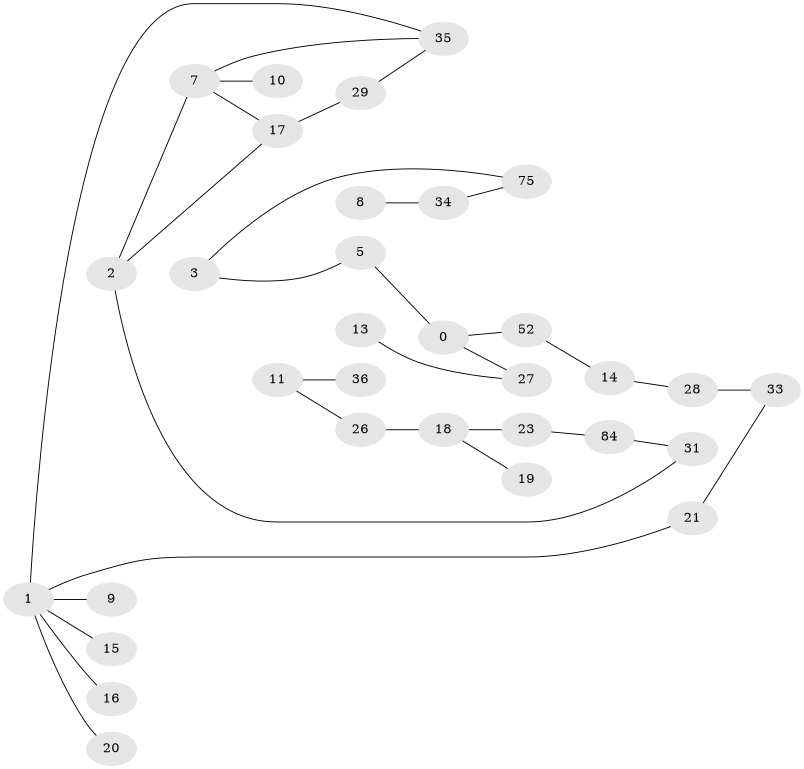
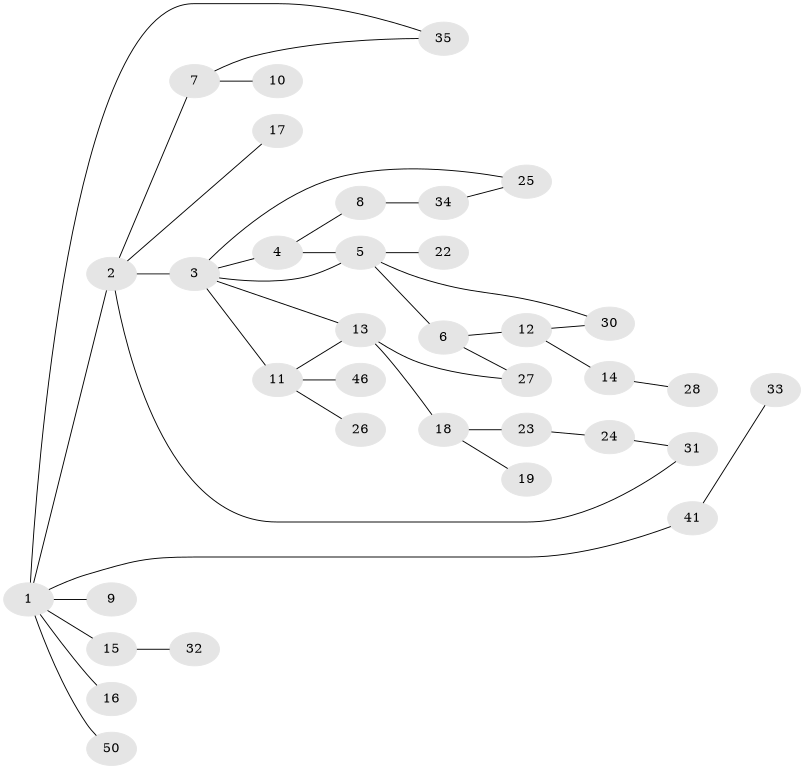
node "29": removed
edge "7" -- "17": removed
node "75": label "75" -> "25"
node "4": added
node "22": added
edge "2" -- "3": added
edge "3" -- "13": added
node "30": added
edge "3" -- "11": added
node "52": label "52" -> "12"
node "0": label "0" -> "6"
edge "13" -- "11": added
node "36": label "36" -> "46"
edge "28" -- "33": removed
edge "26" -- "18": now "13" -- "18"
edge "2" -- "1": added
node "84": label "84" -> "24"
node "21": label "21" -> "41"
node "32": added
node "20": label "20" -> "50"
